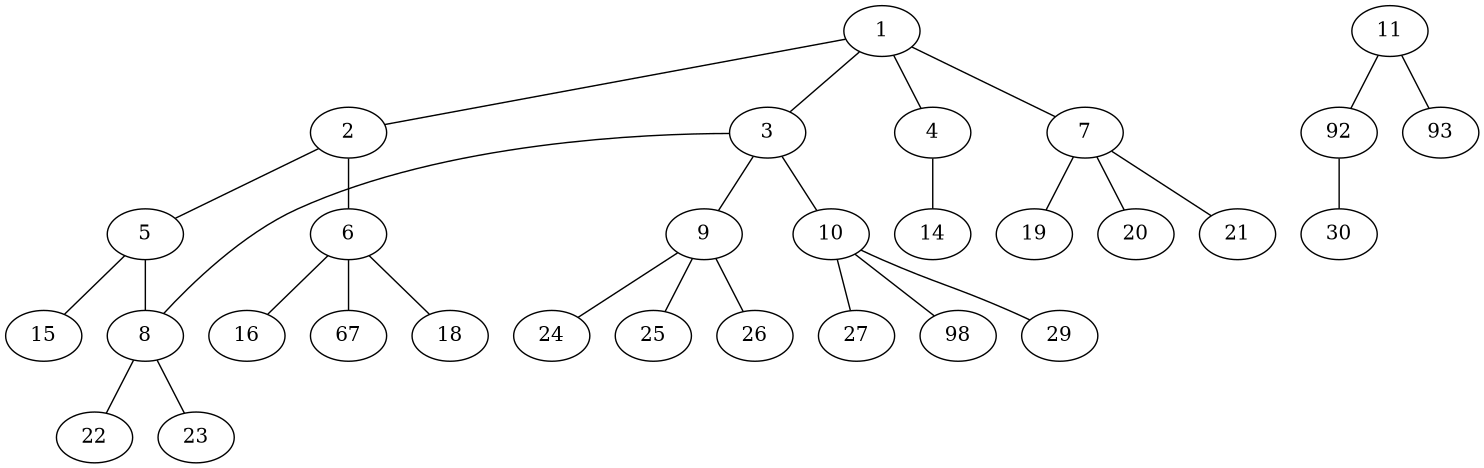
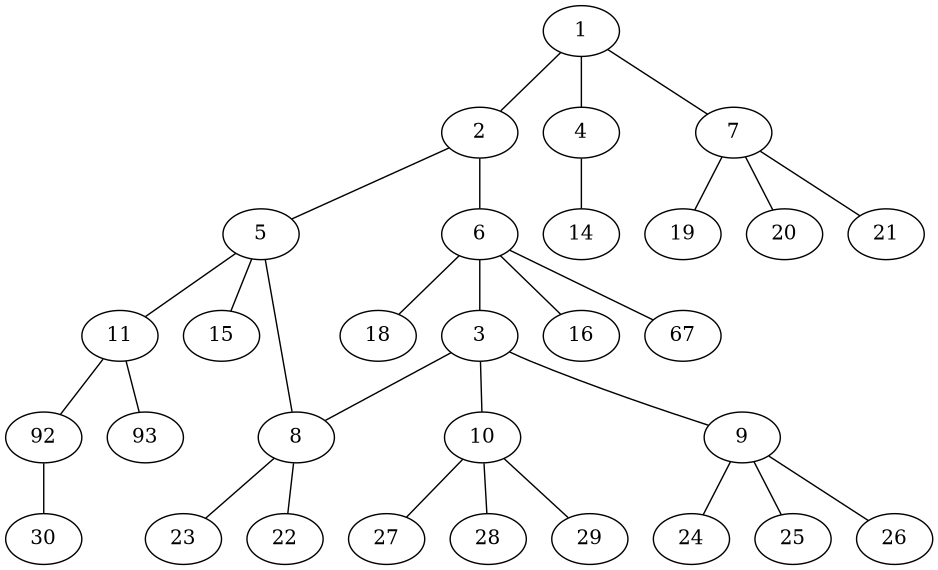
edge "1" -- "3": now "6" -- "3"
edge "5" -- "11": added
node "98": label "98" -> "28"
